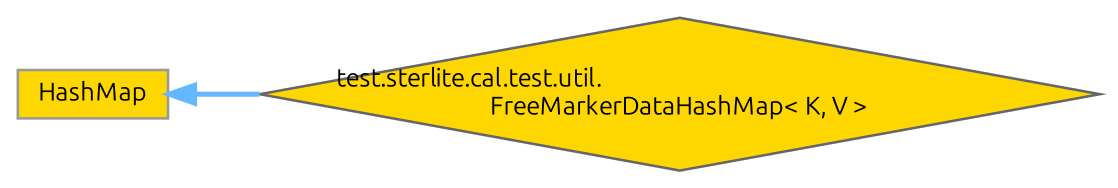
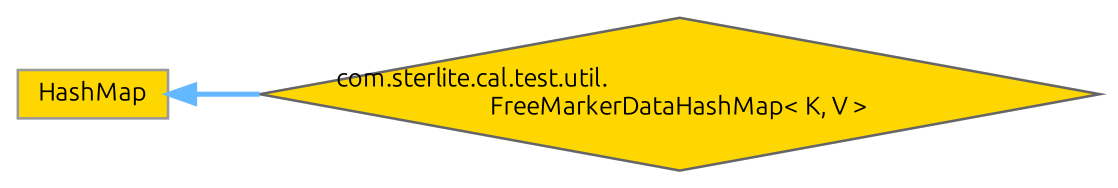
node "test.sterlite.cal.test.util. FreeMarkerDataHashMap< K, V >": label "test.sterlite.cal.test.util. FreeMarkerDataHashMap< K, V >" -> "com.sterlite.cal.test.util. FreeMarkerDataHashMap< K, V >"
